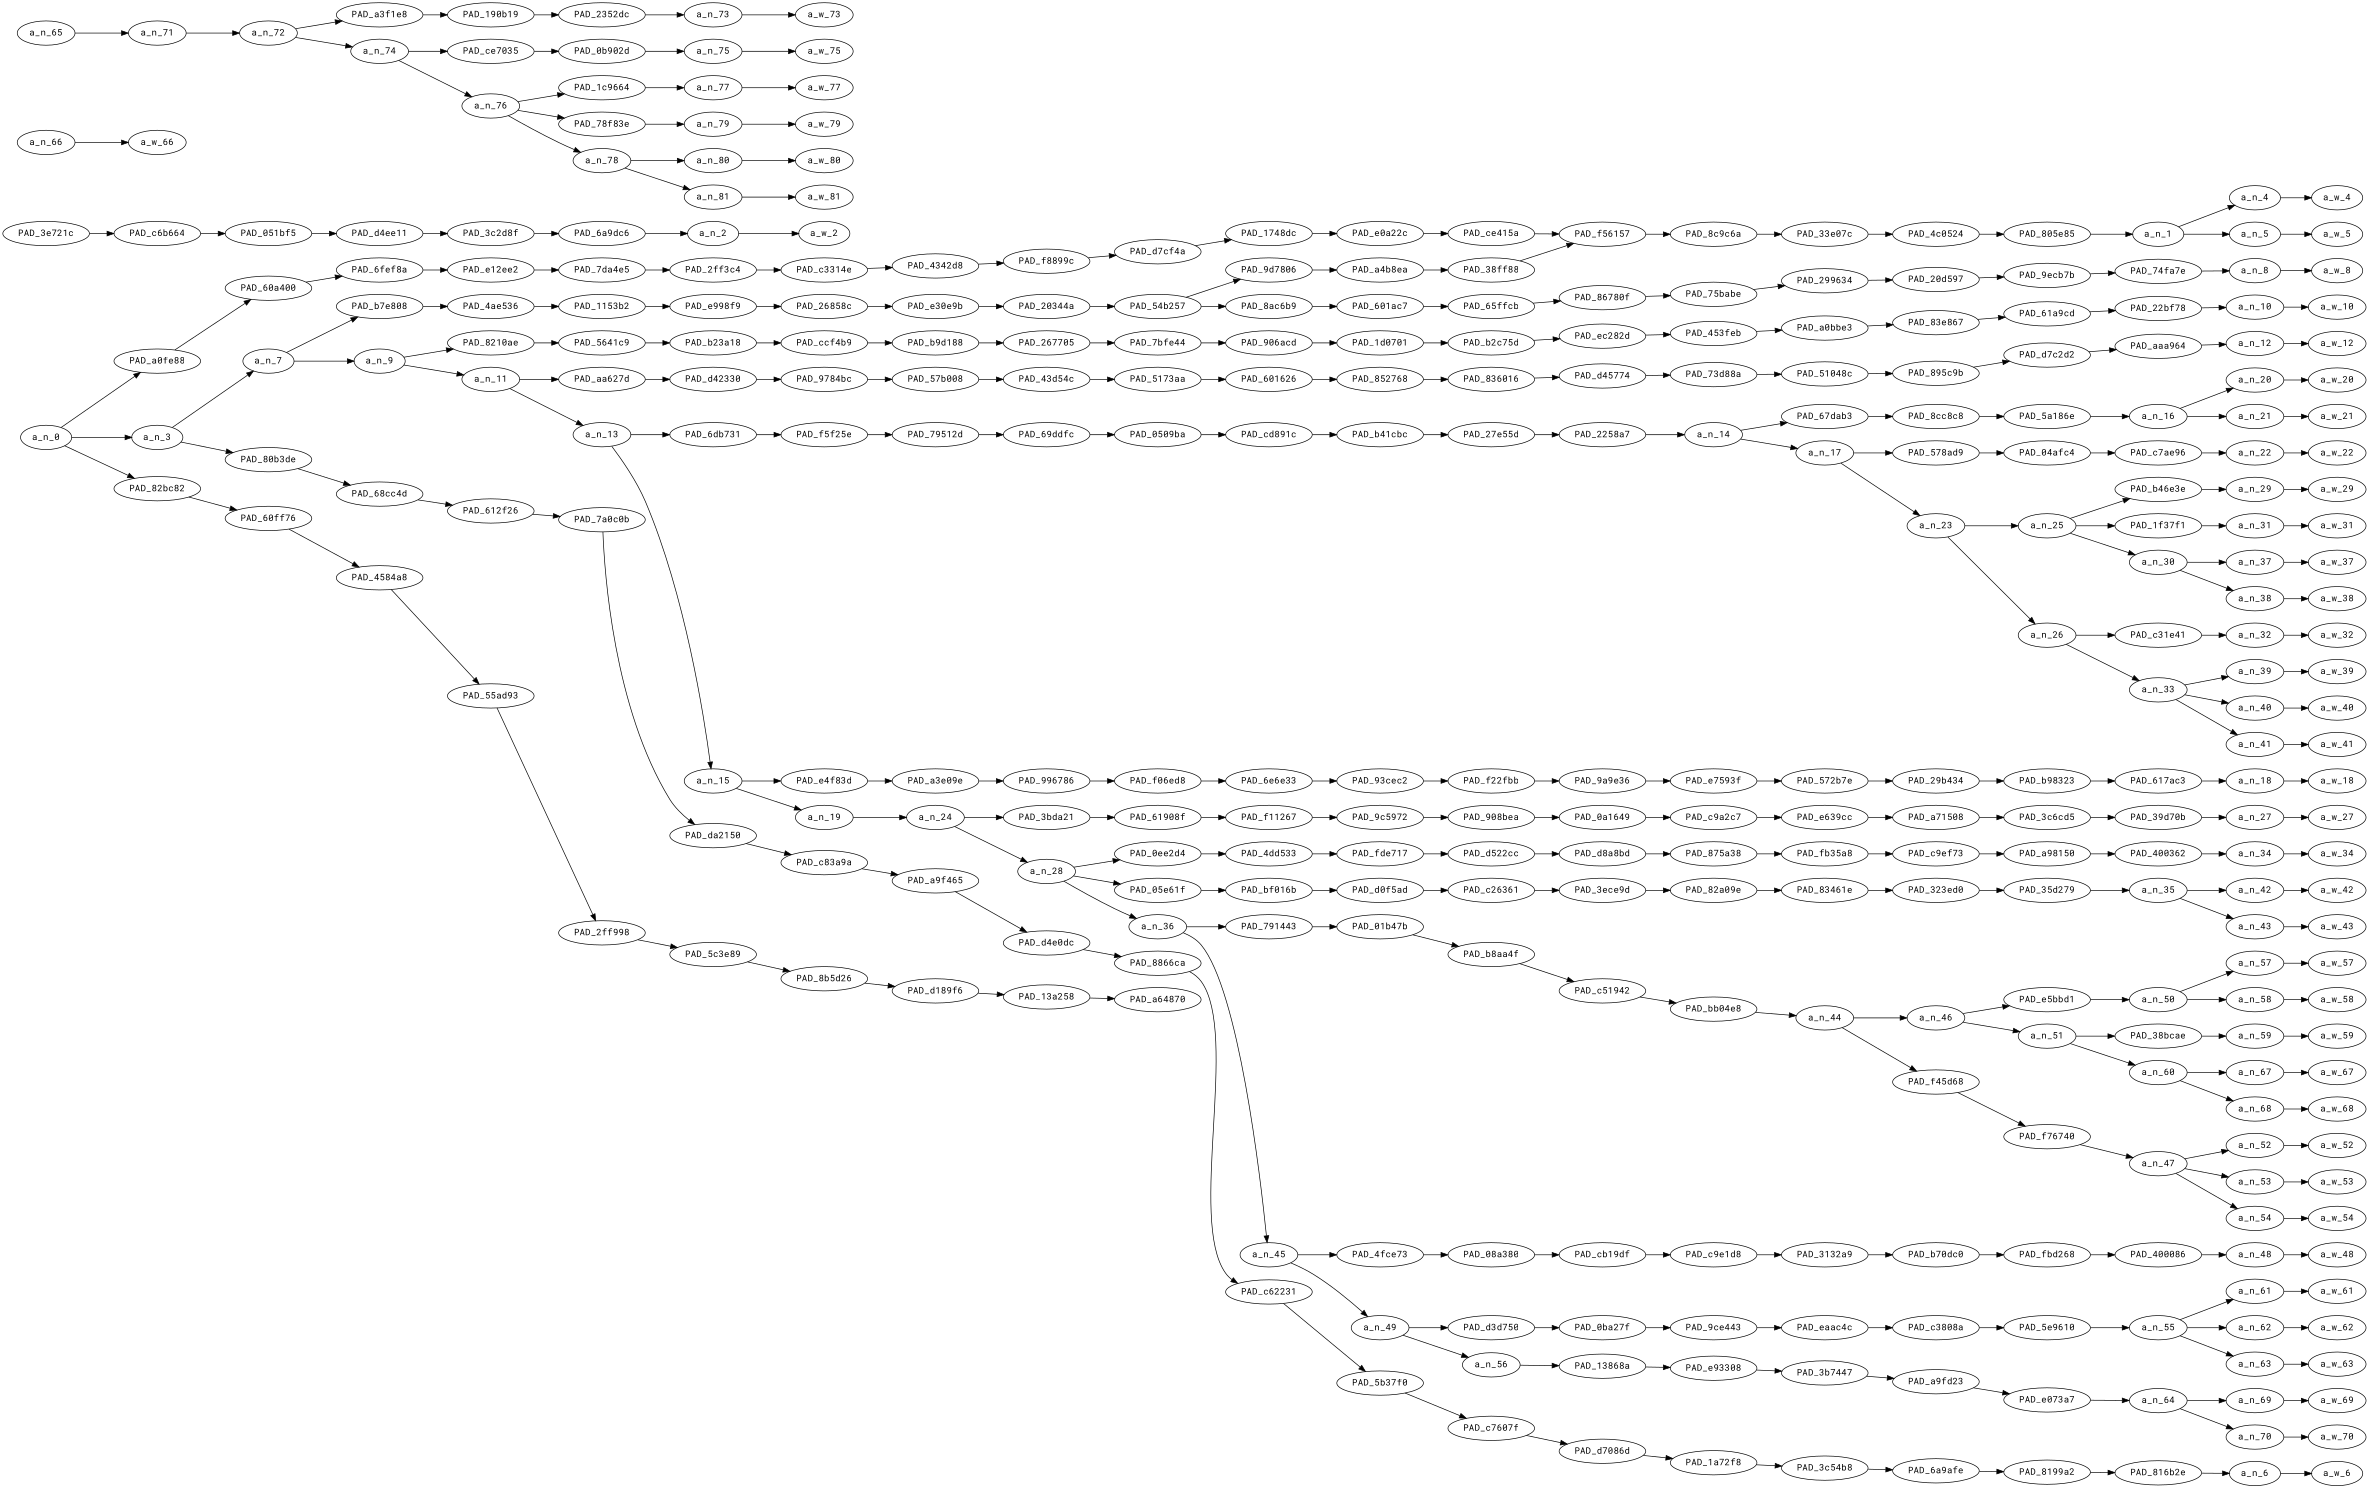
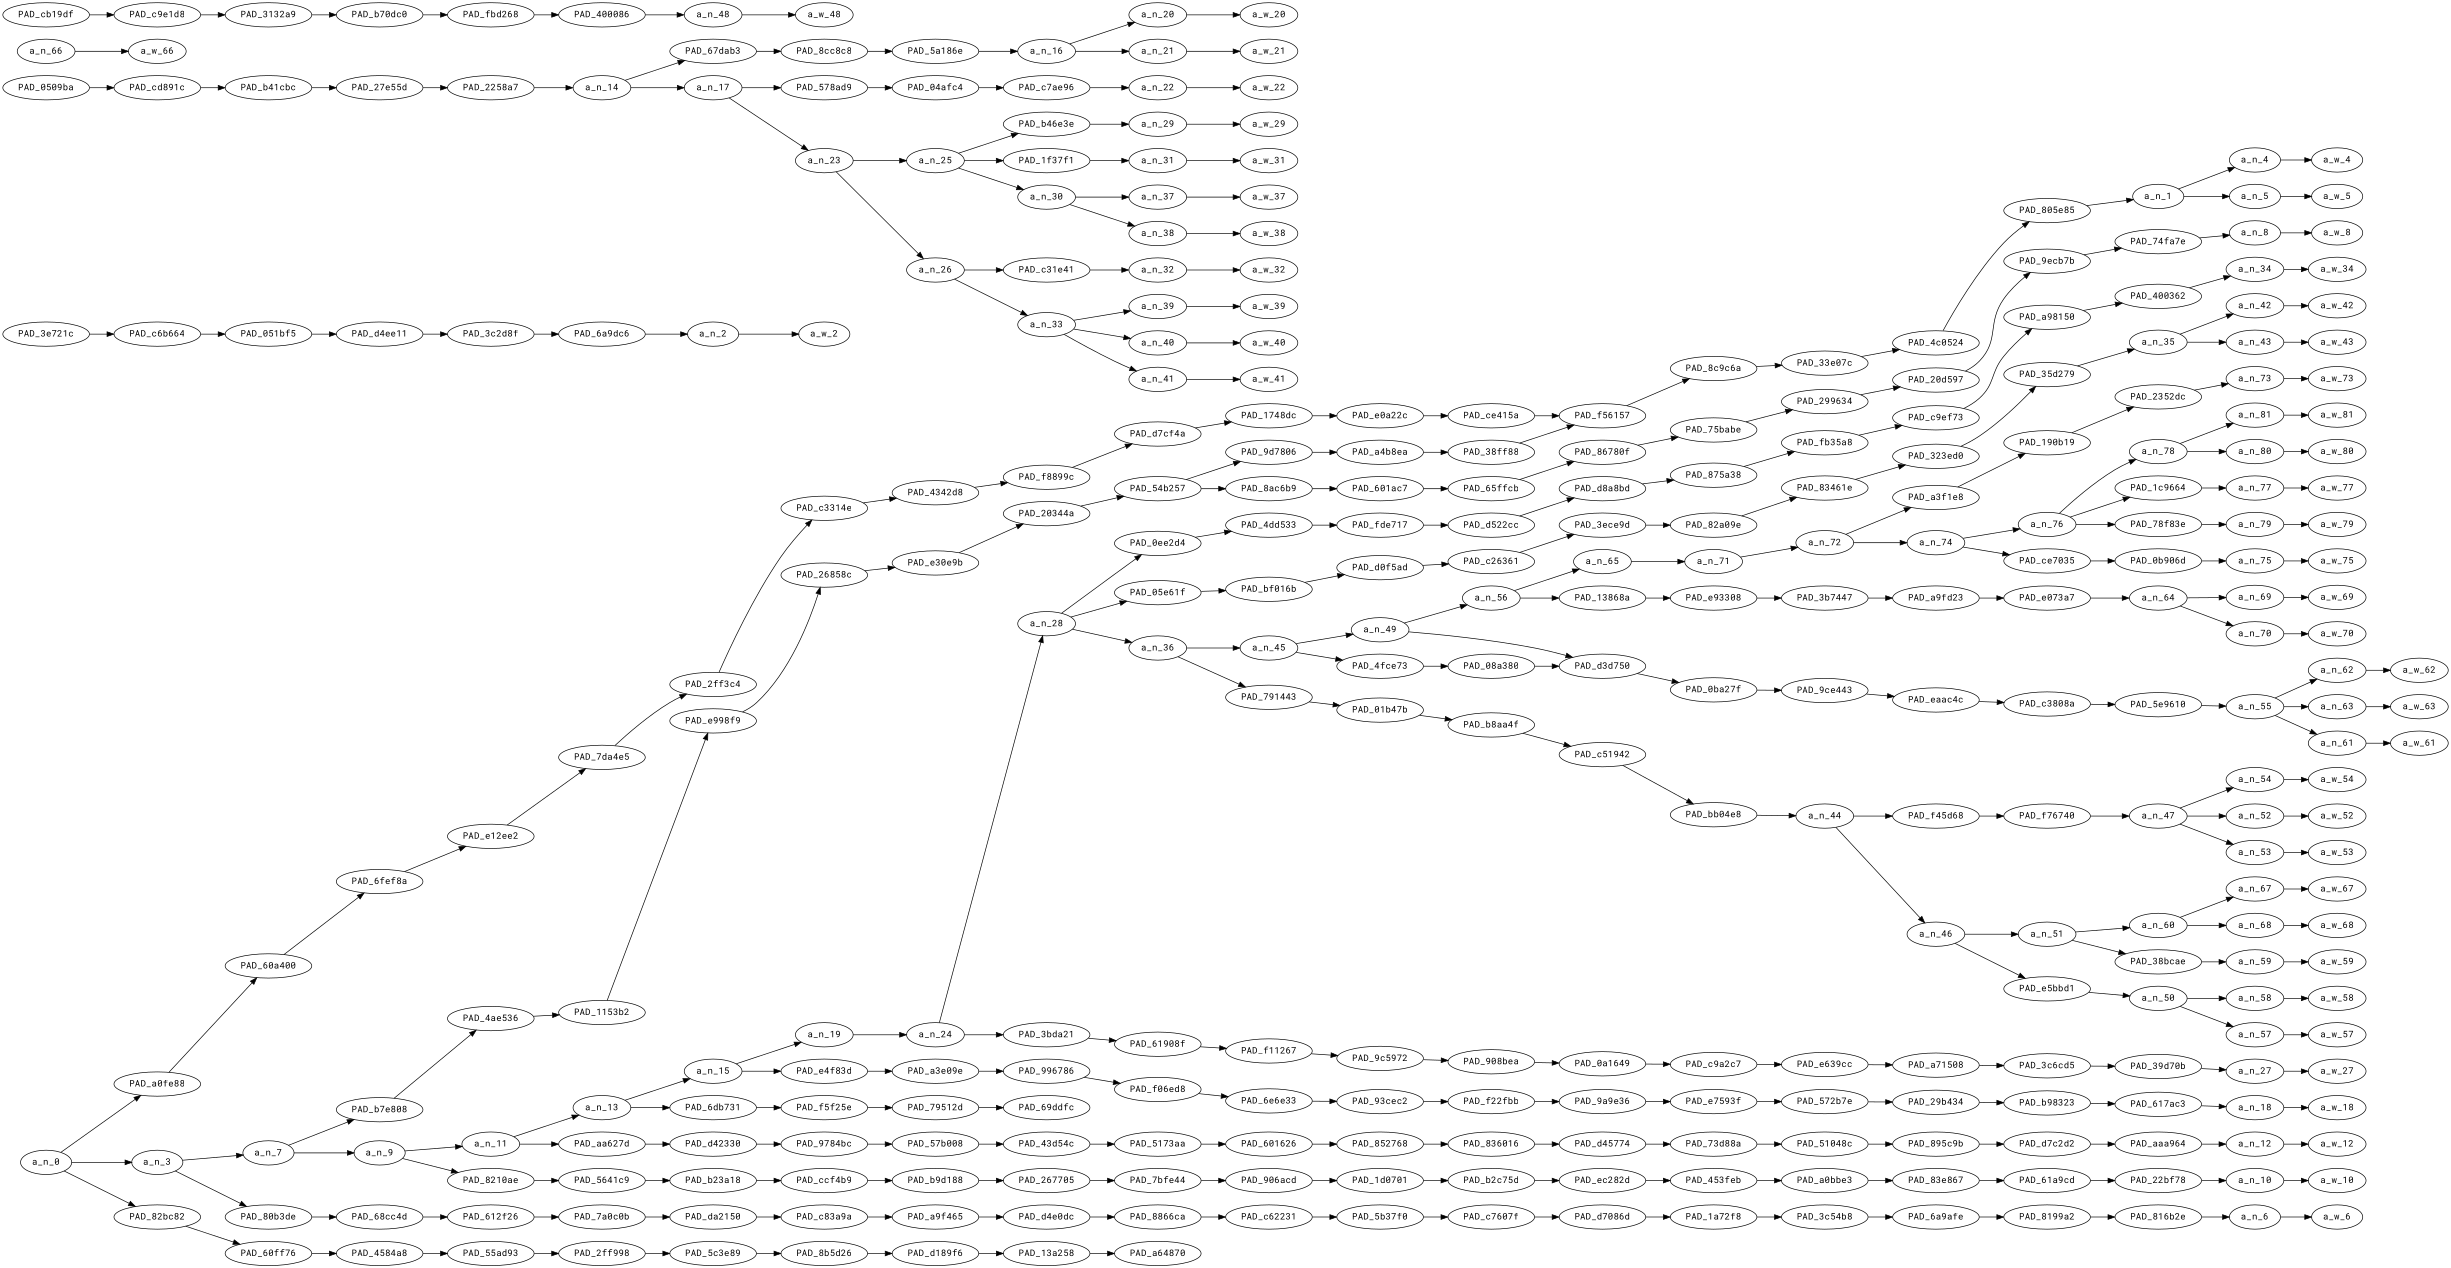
node "PAD_0b902d": label "PAD_0b902d" -> "PAD_0b906d"
edge "PAD_69ddfc" -> "PAD_0509ba": removed
edge "a_n_56" -> "a_n_65": added
edge "PAD_08a380" -> "PAD_cb19df": now "PAD_08a380" -> "PAD_d3d750"
